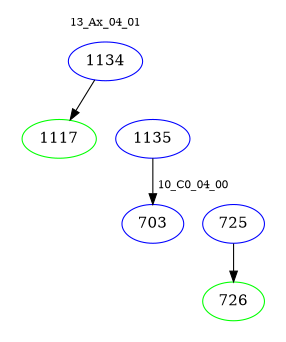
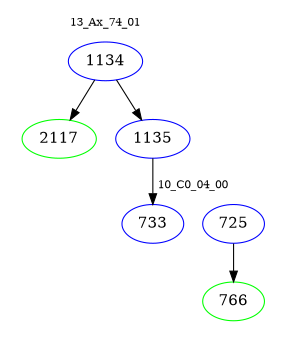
cluster "13_Ax_04_01": label "13_Ax_04_01" -> "13_Ax_74_01"
edge "1134" -> "1135": added
node "1117": label "1117" -> "2117"
node "703": label "703" -> "733"
node "726": label "726" -> "766"
